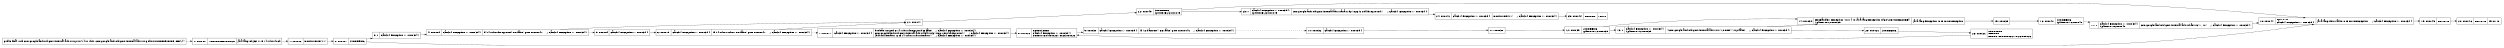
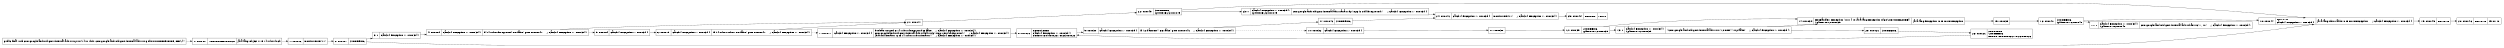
node "27: 0x004c": added
edge "17: ?" -> "18: 0x0044": now "16: 0x0040" -> "18: 0x0044"
node "26: 0x002c": text "RETURN" -> "SYNTHETIC"
